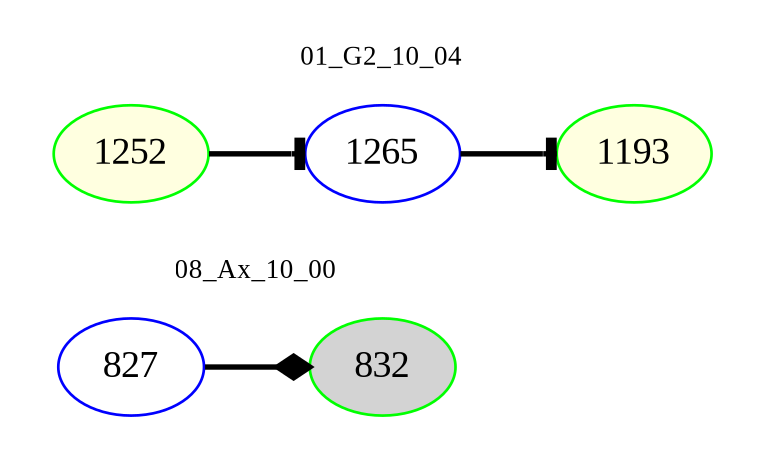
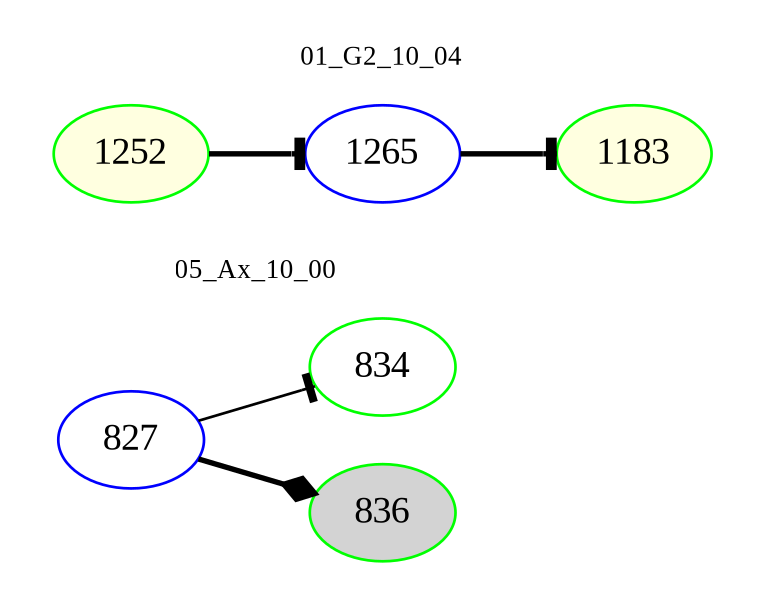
node "1193": label "1193" -> "1183"
cluster "08_Ax_10_00": label "08_Ax_10_00" -> "05_Ax_10_00"
node "832": label "832" -> "836"
node "834": added
